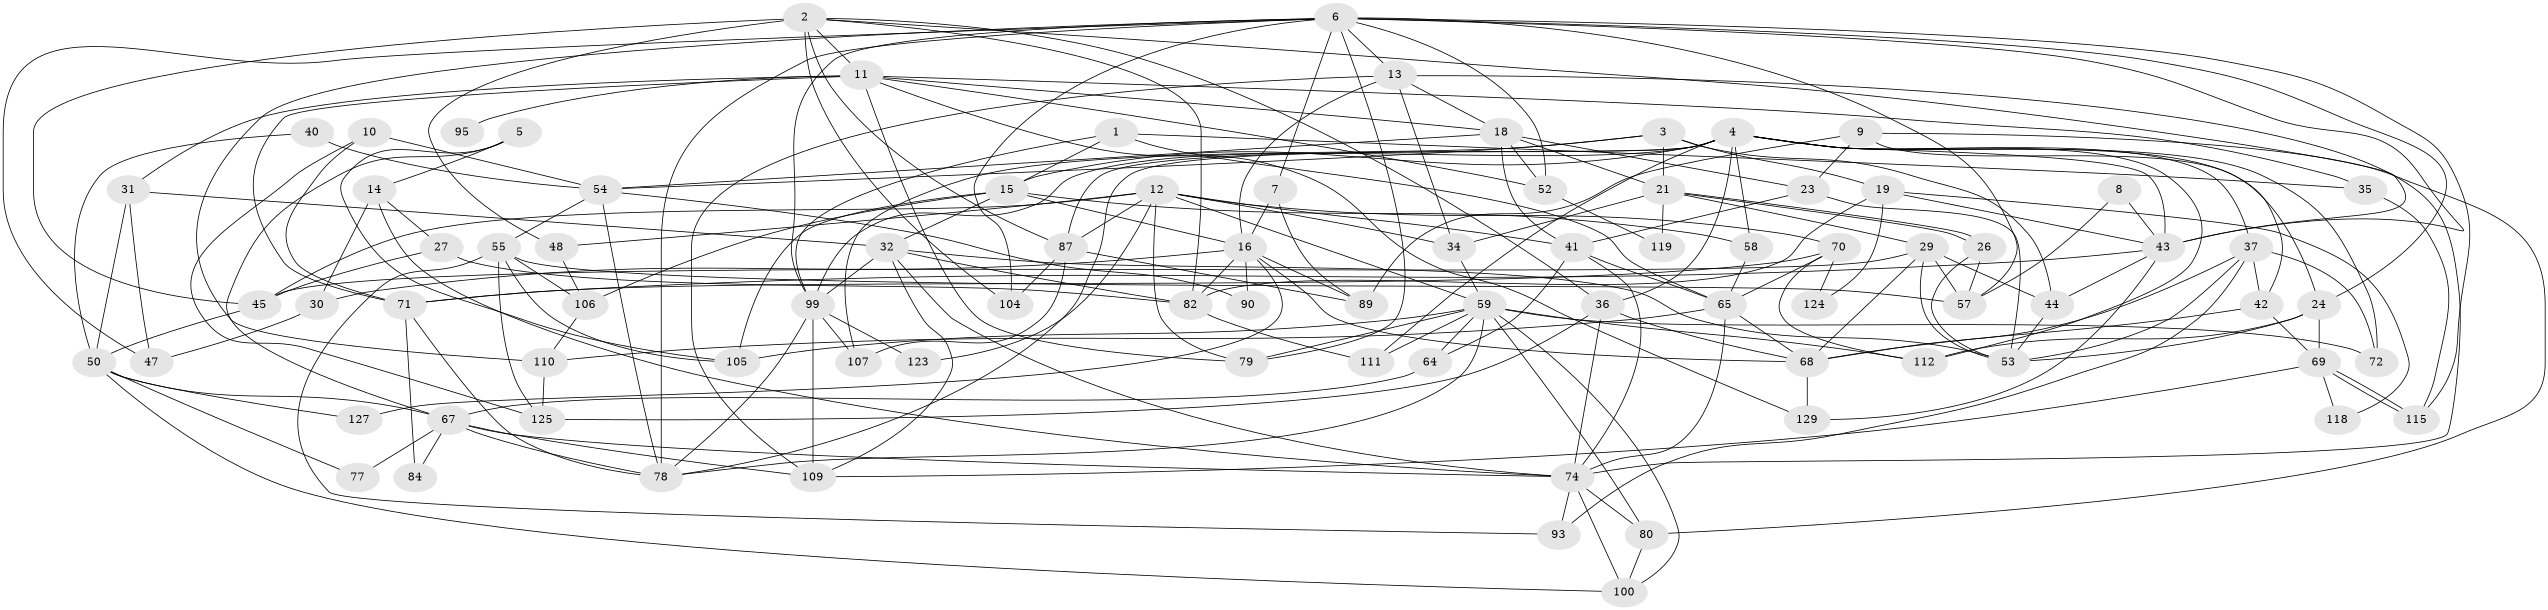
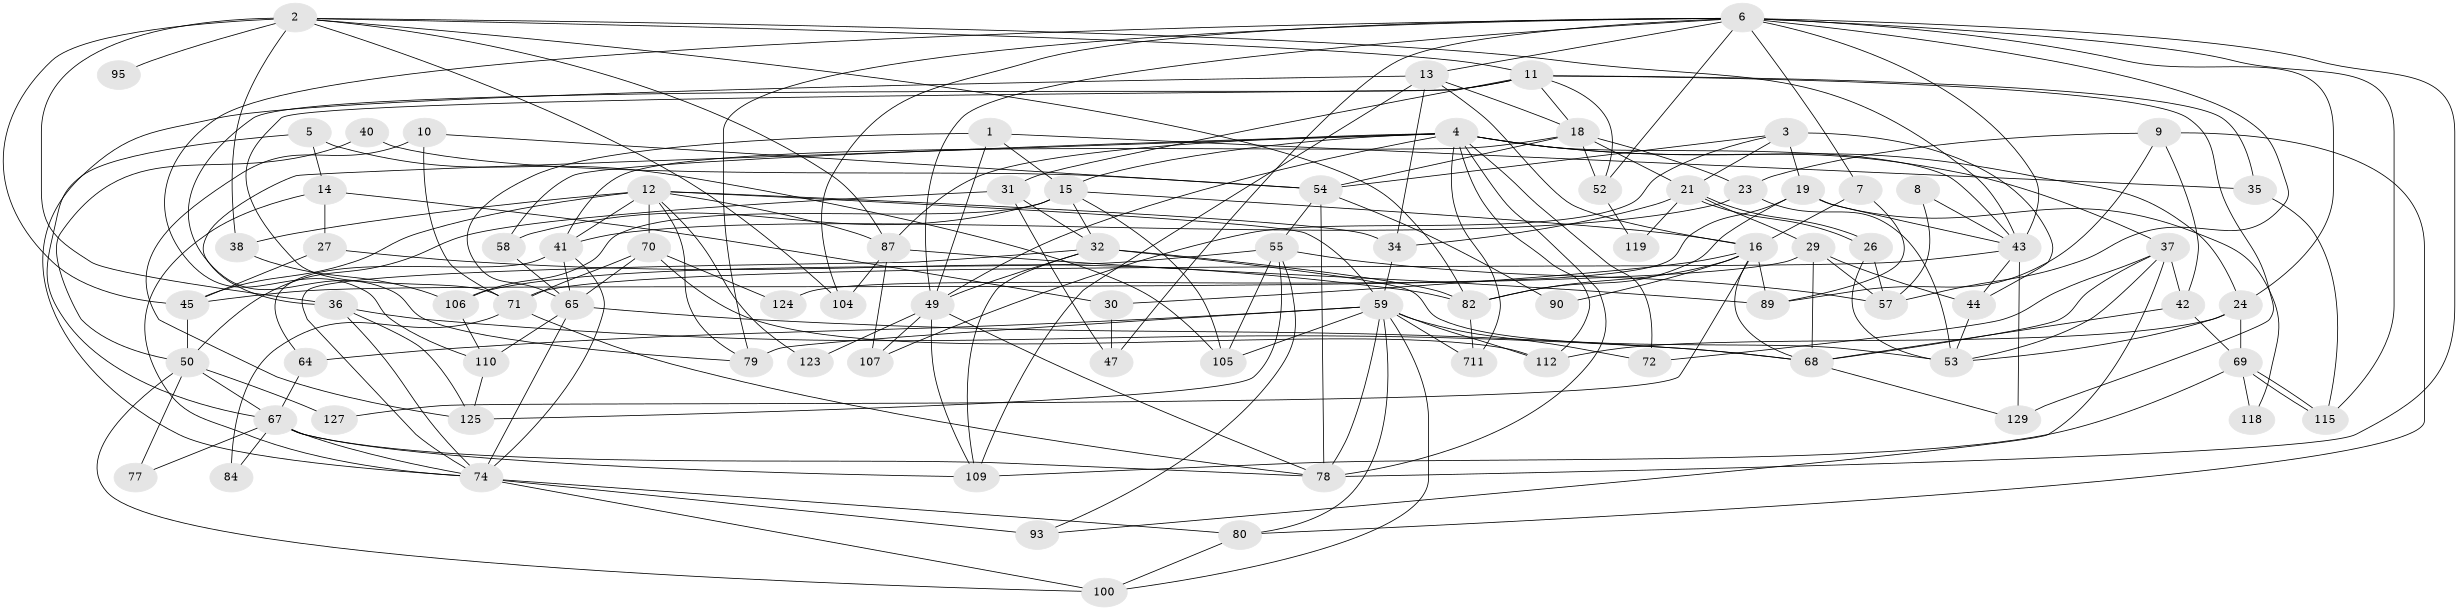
edge "11" -- "95": now "2" -- "95"
node "48": label "48" -> "38"
node "99": label "99" -> "49"
edge "29" -- "53": removed
node "111": label "111" -> "711"
